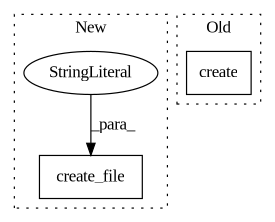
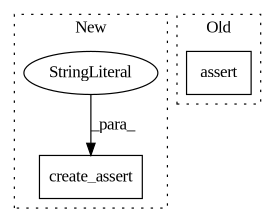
node "create": label "create" -> "assert"
node "create_file": label "create_file" -> "create_assert"
